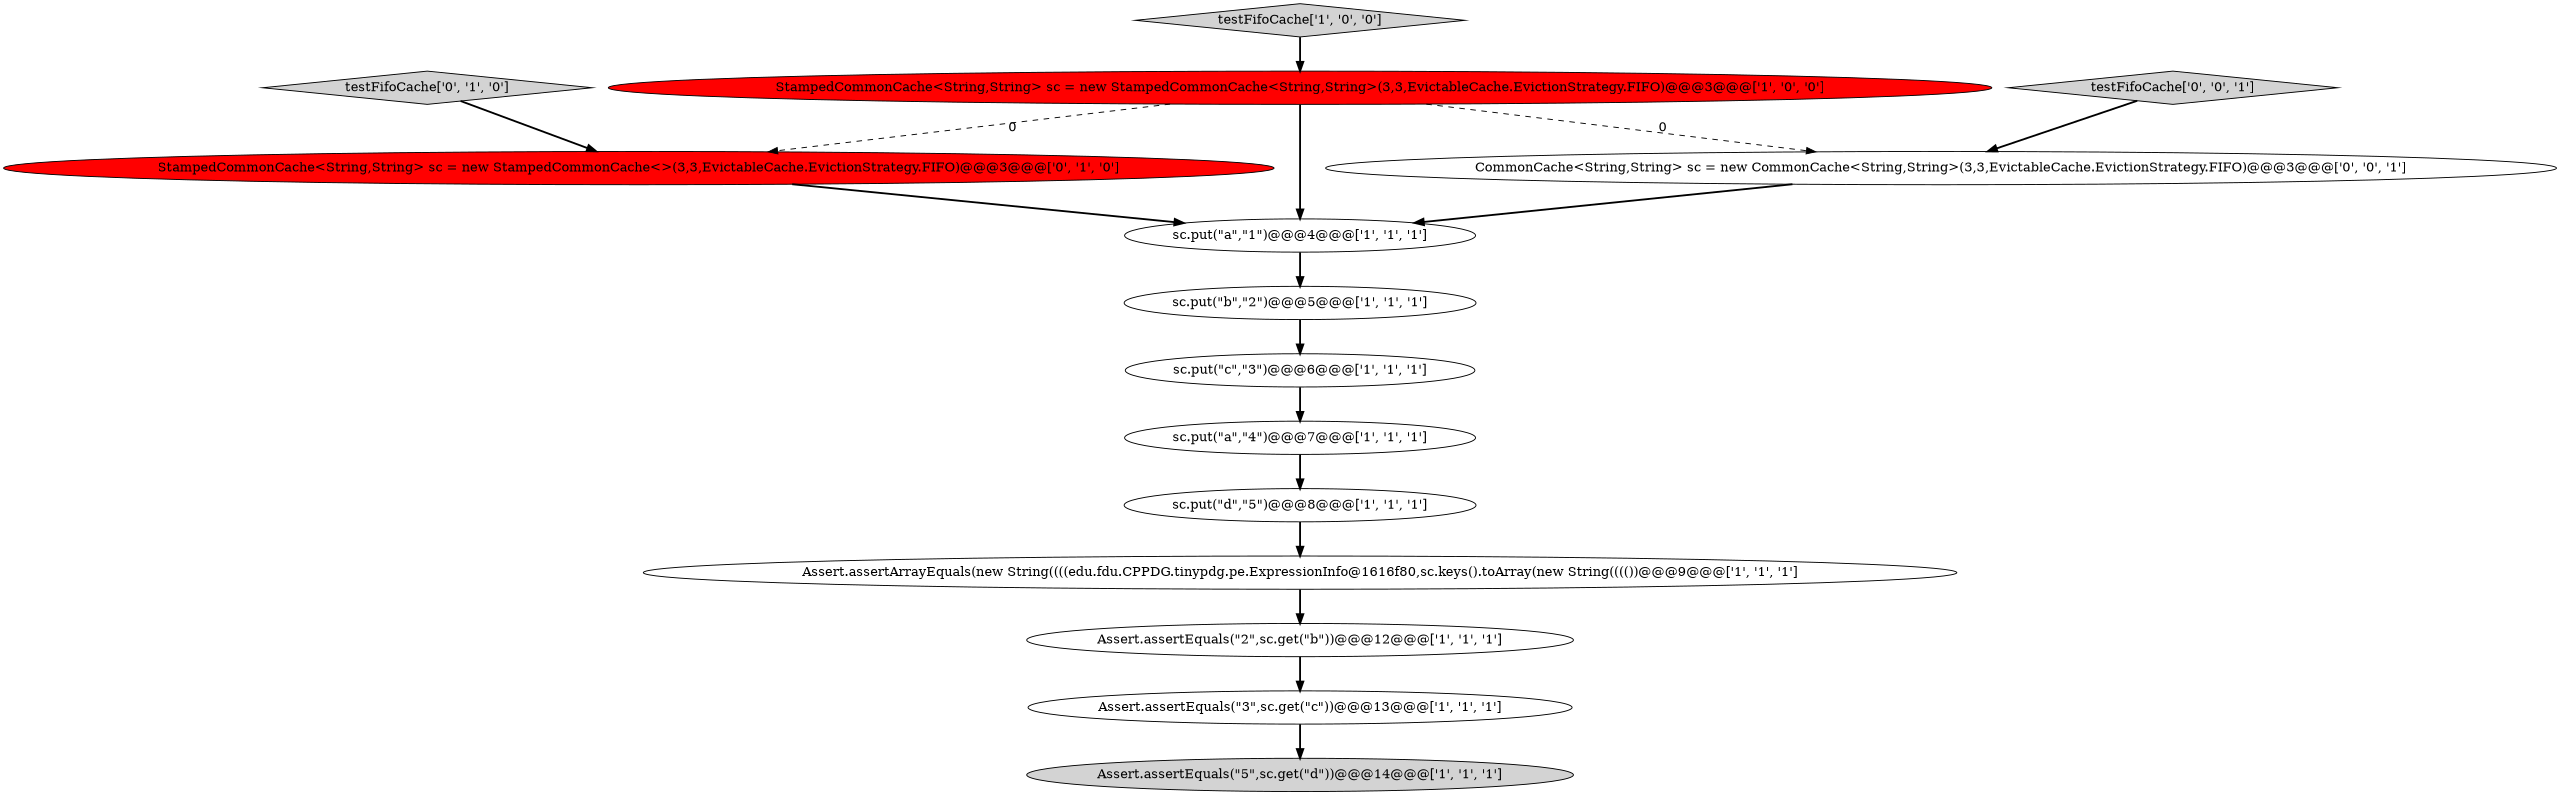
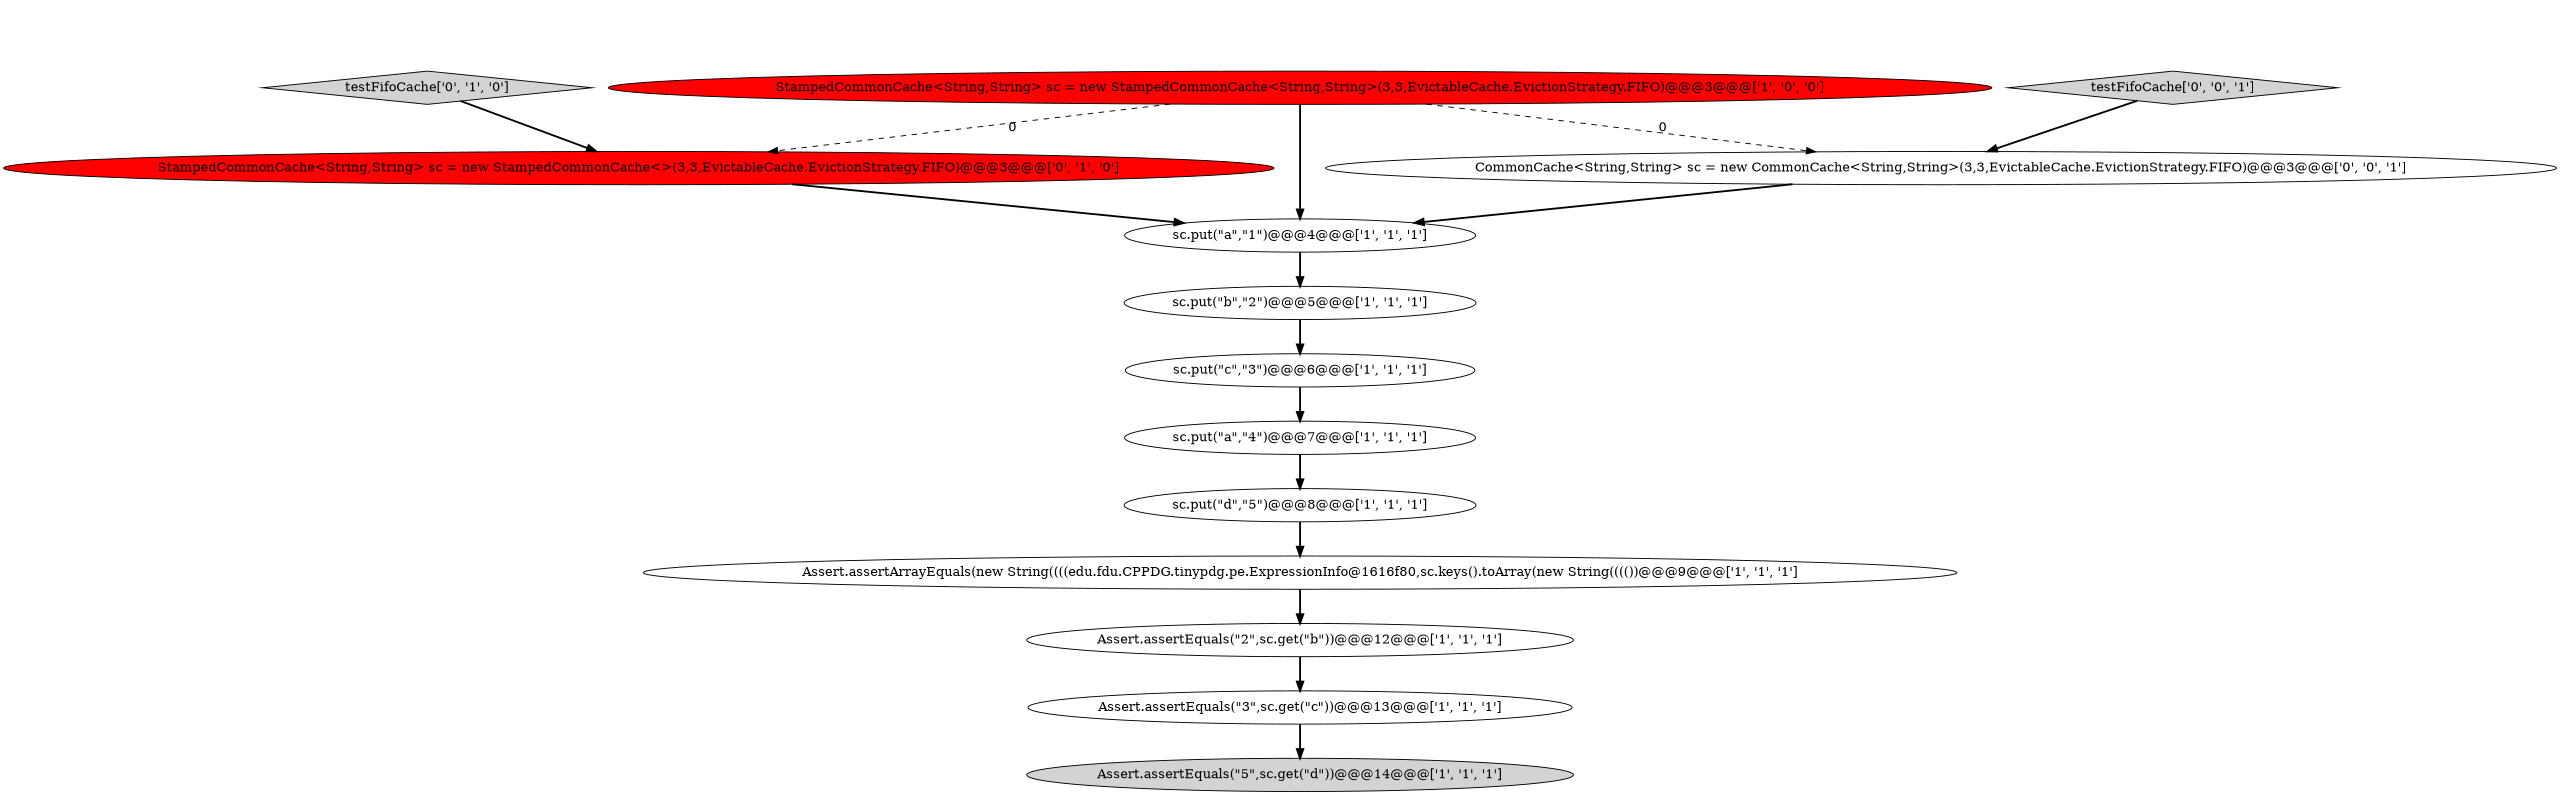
node "testFifoCache['1', '0', '0']": removed
